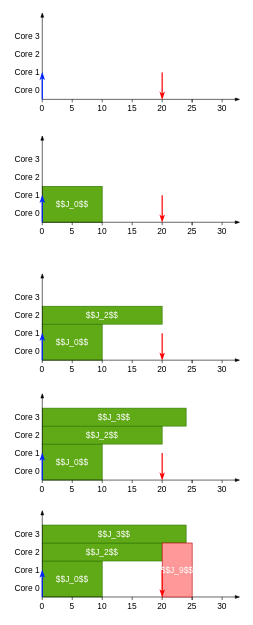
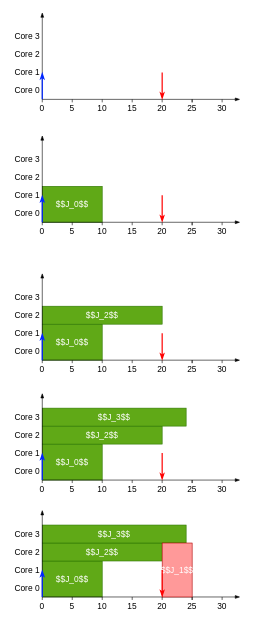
node "$$J_9$$": label "$$J_9$$" -> "$$J_1$$"
